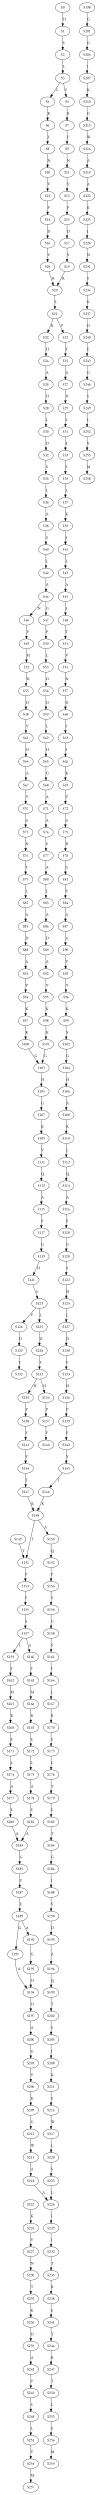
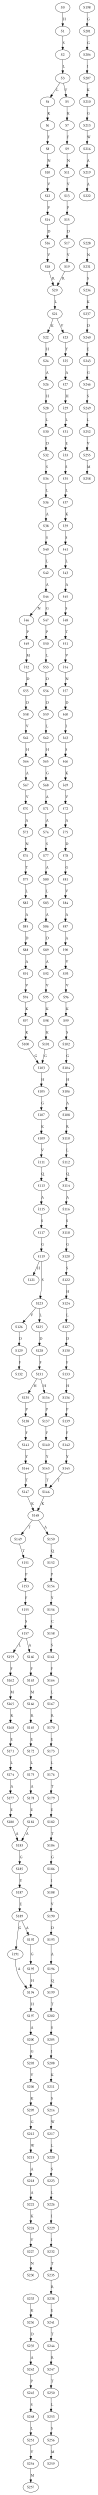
node "S225": removed
edge "S121" -> "S123": now "S119" -> "S123"
node "S143": added
edge "S148" -> "S151": now "S148" -> "S149"
edge "S218" -> "S226": now "S218" -> "S221"
edge "S230" -> "S233": removed, label "T"
